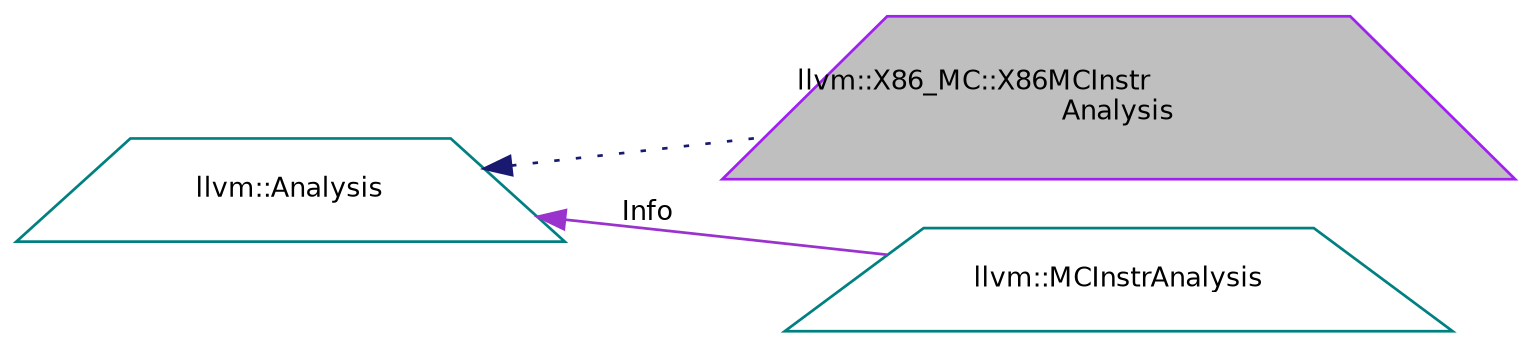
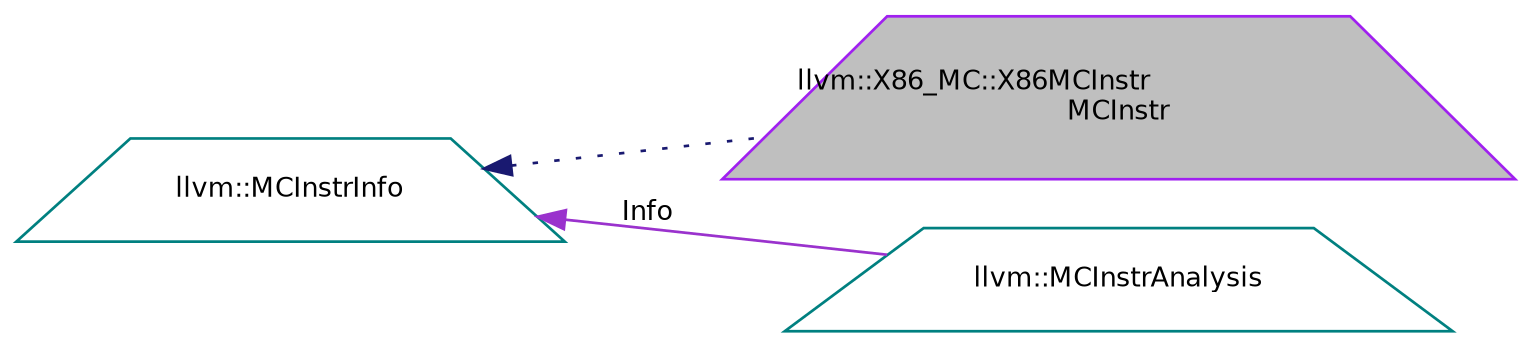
node "llvm::X86_MC::X86MCInstr Analysis": label "llvm::X86_MC::X86MCInstr Analysis" -> "llvm::X86_MC::X86MCInstr MCInstr"
node "llvm::Analysis": label "llvm::Analysis" -> "llvm::MCInstrInfo"
